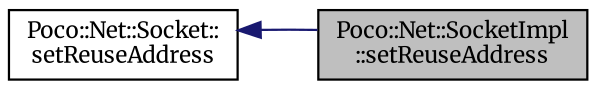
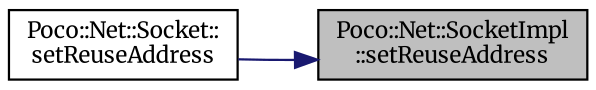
edge "Poco::Net::SocketImpl ::setReuseAddress" -> "Poco::Net::Socket:: setReuseAddress": reversed
